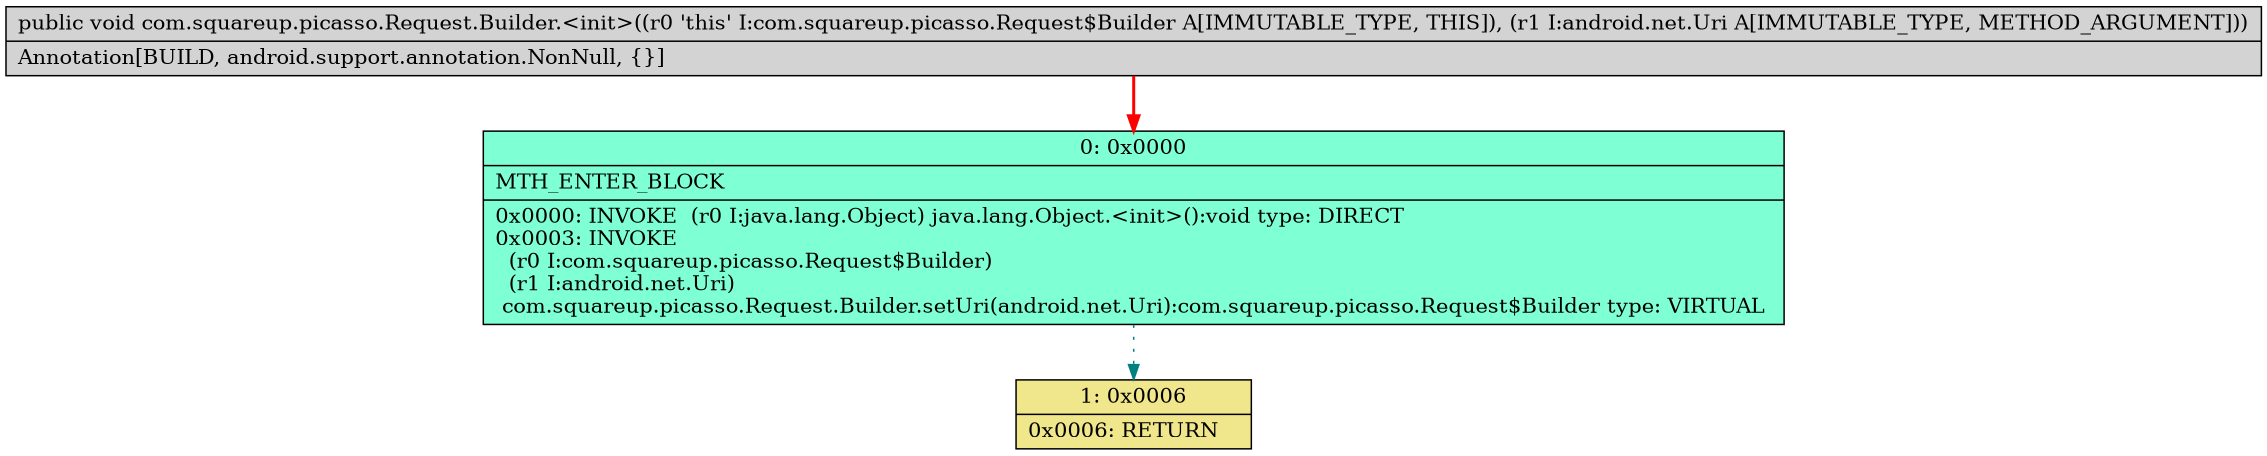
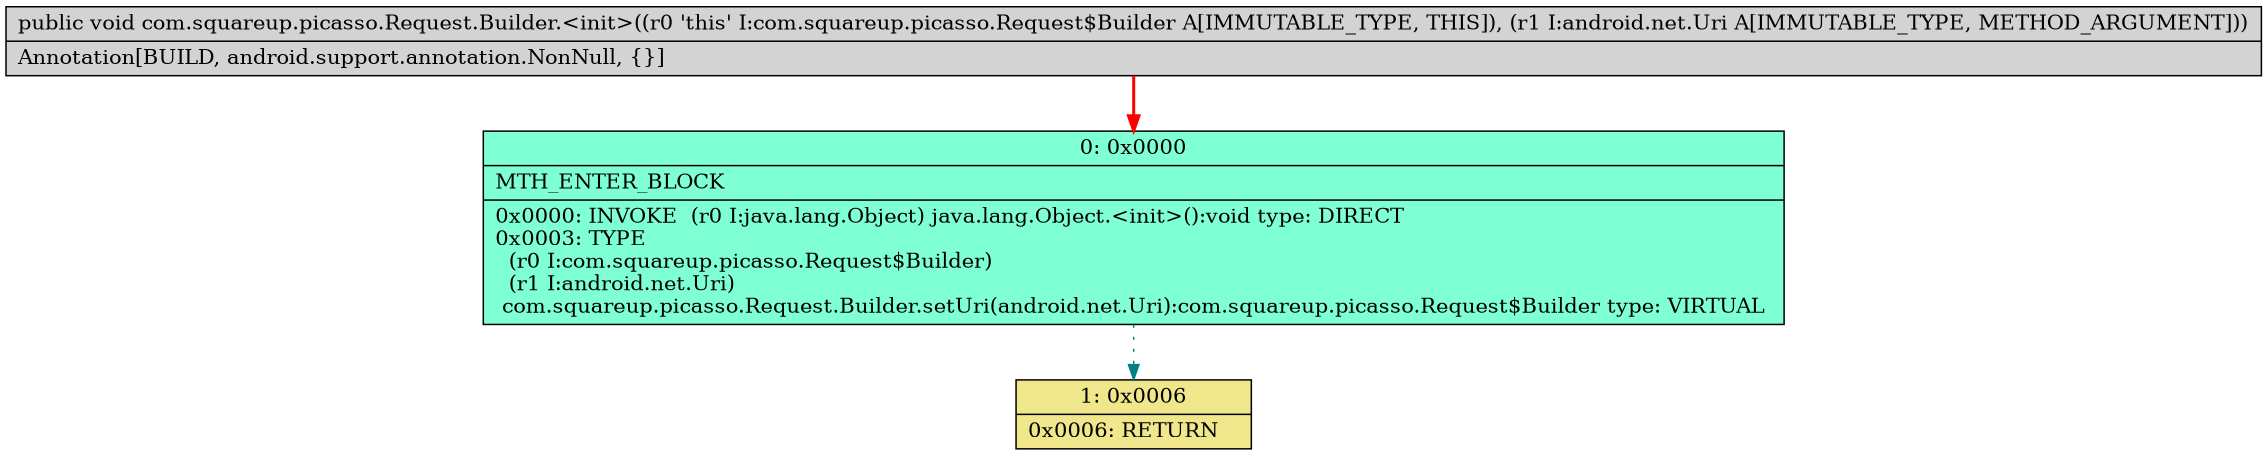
node "0: 0x0000": text "0x0003: INVOKE" -> "0x0003: TYPE"
